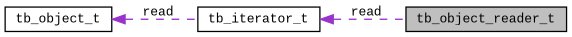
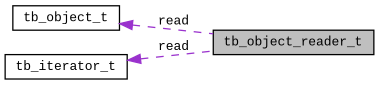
edge "tb_iterator_t" -> "tb_object_t": now "tb_object_reader_t" -> "tb_object_t"
